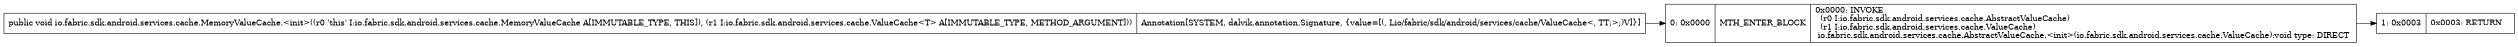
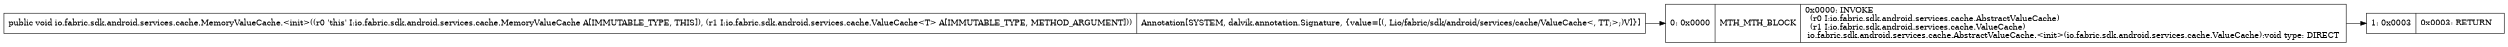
node "0: 0x0000": text "MTH_ENTER_BLOCK" -> "MTH_MTH_BLOCK"
